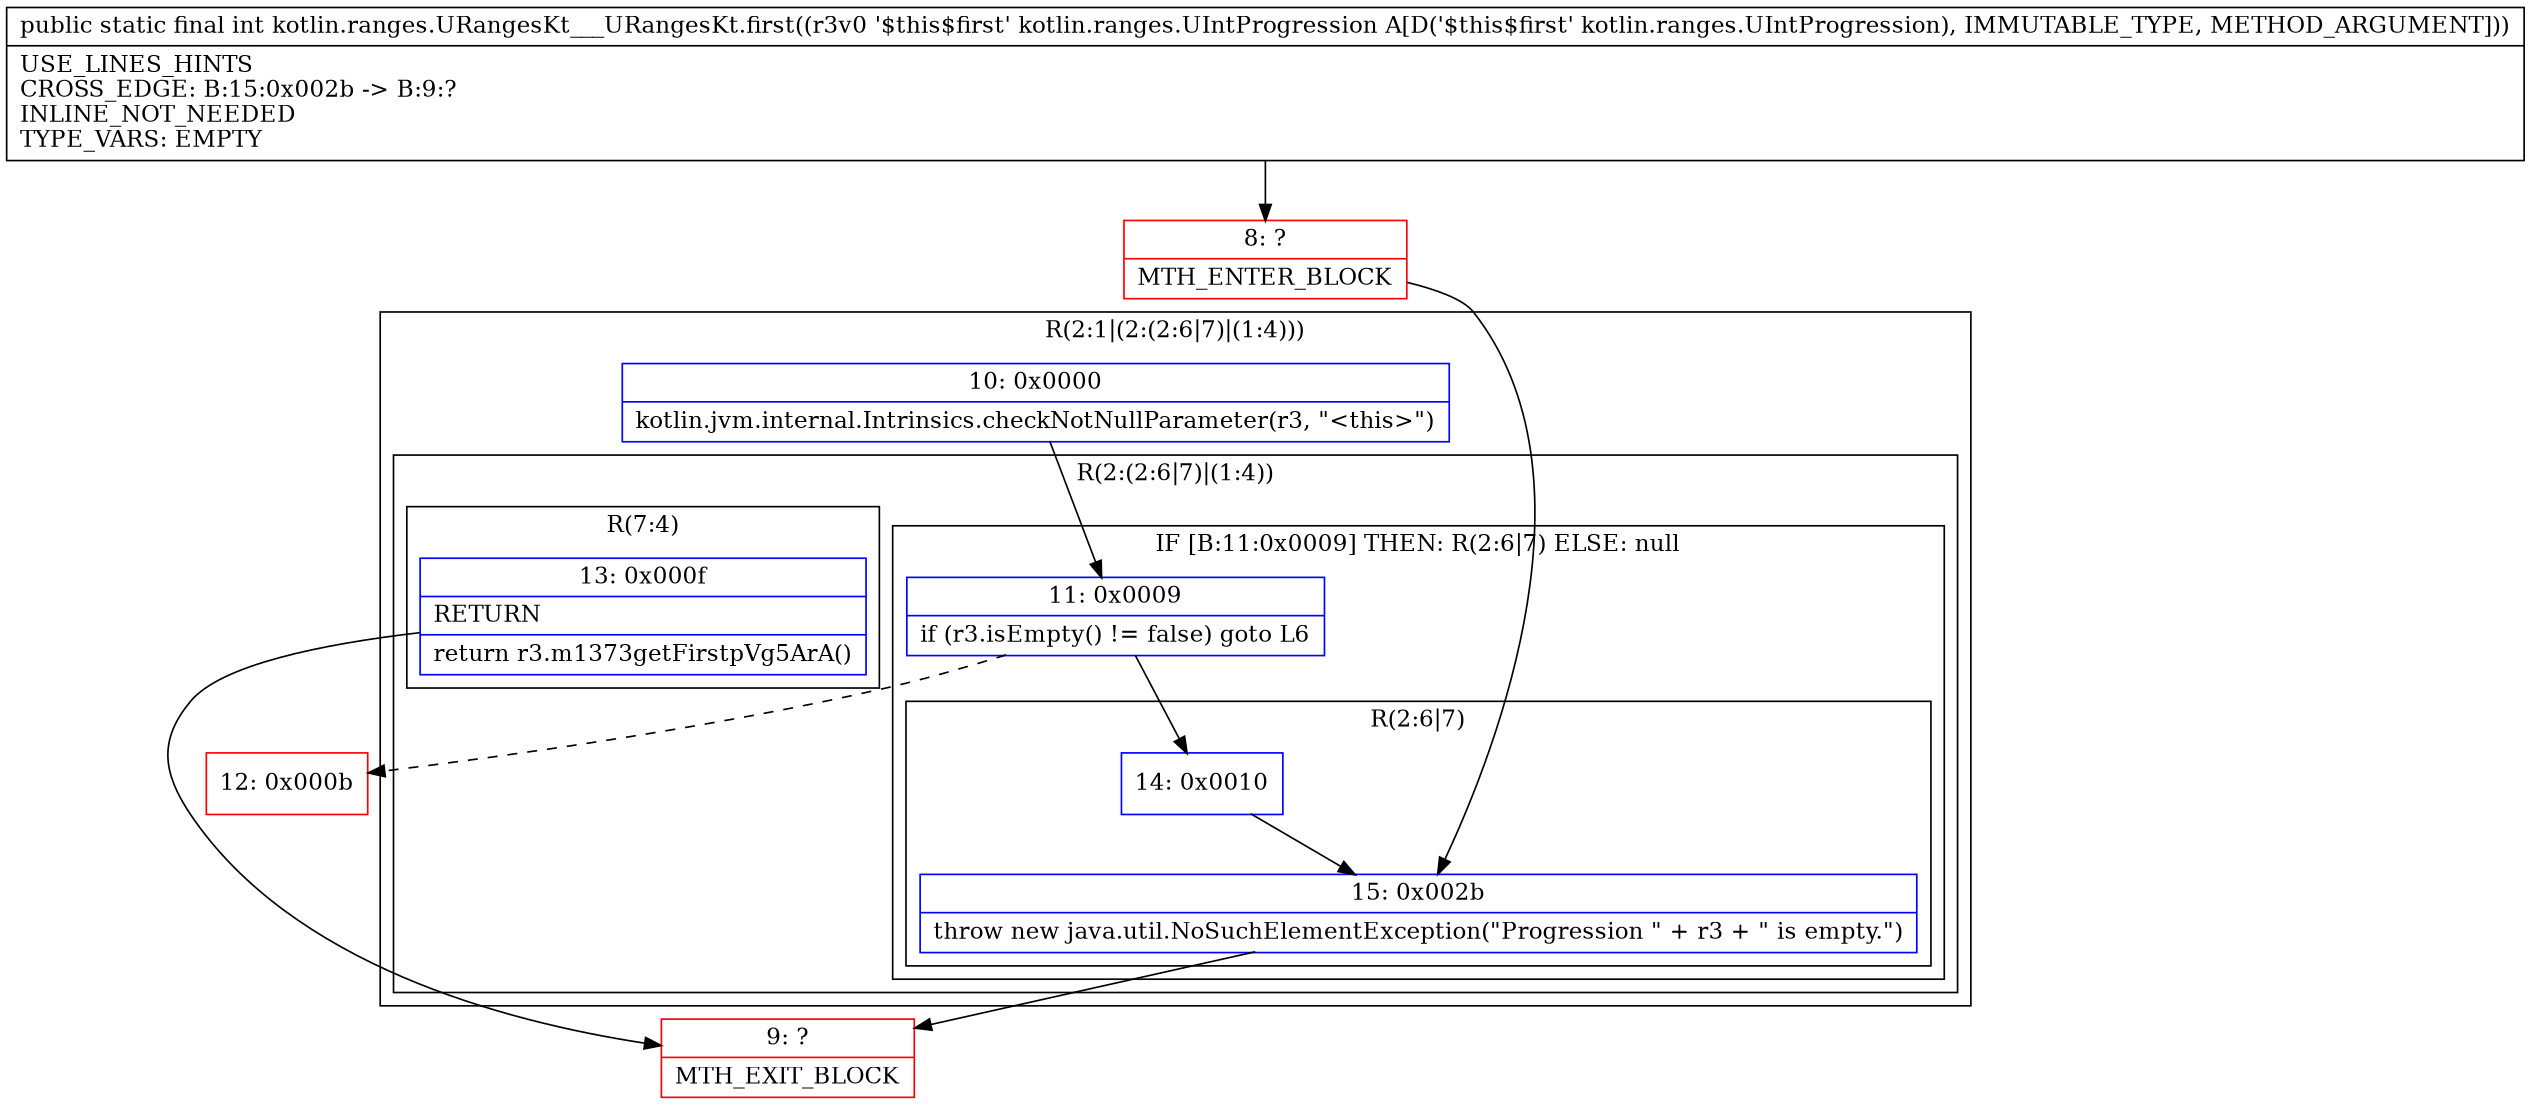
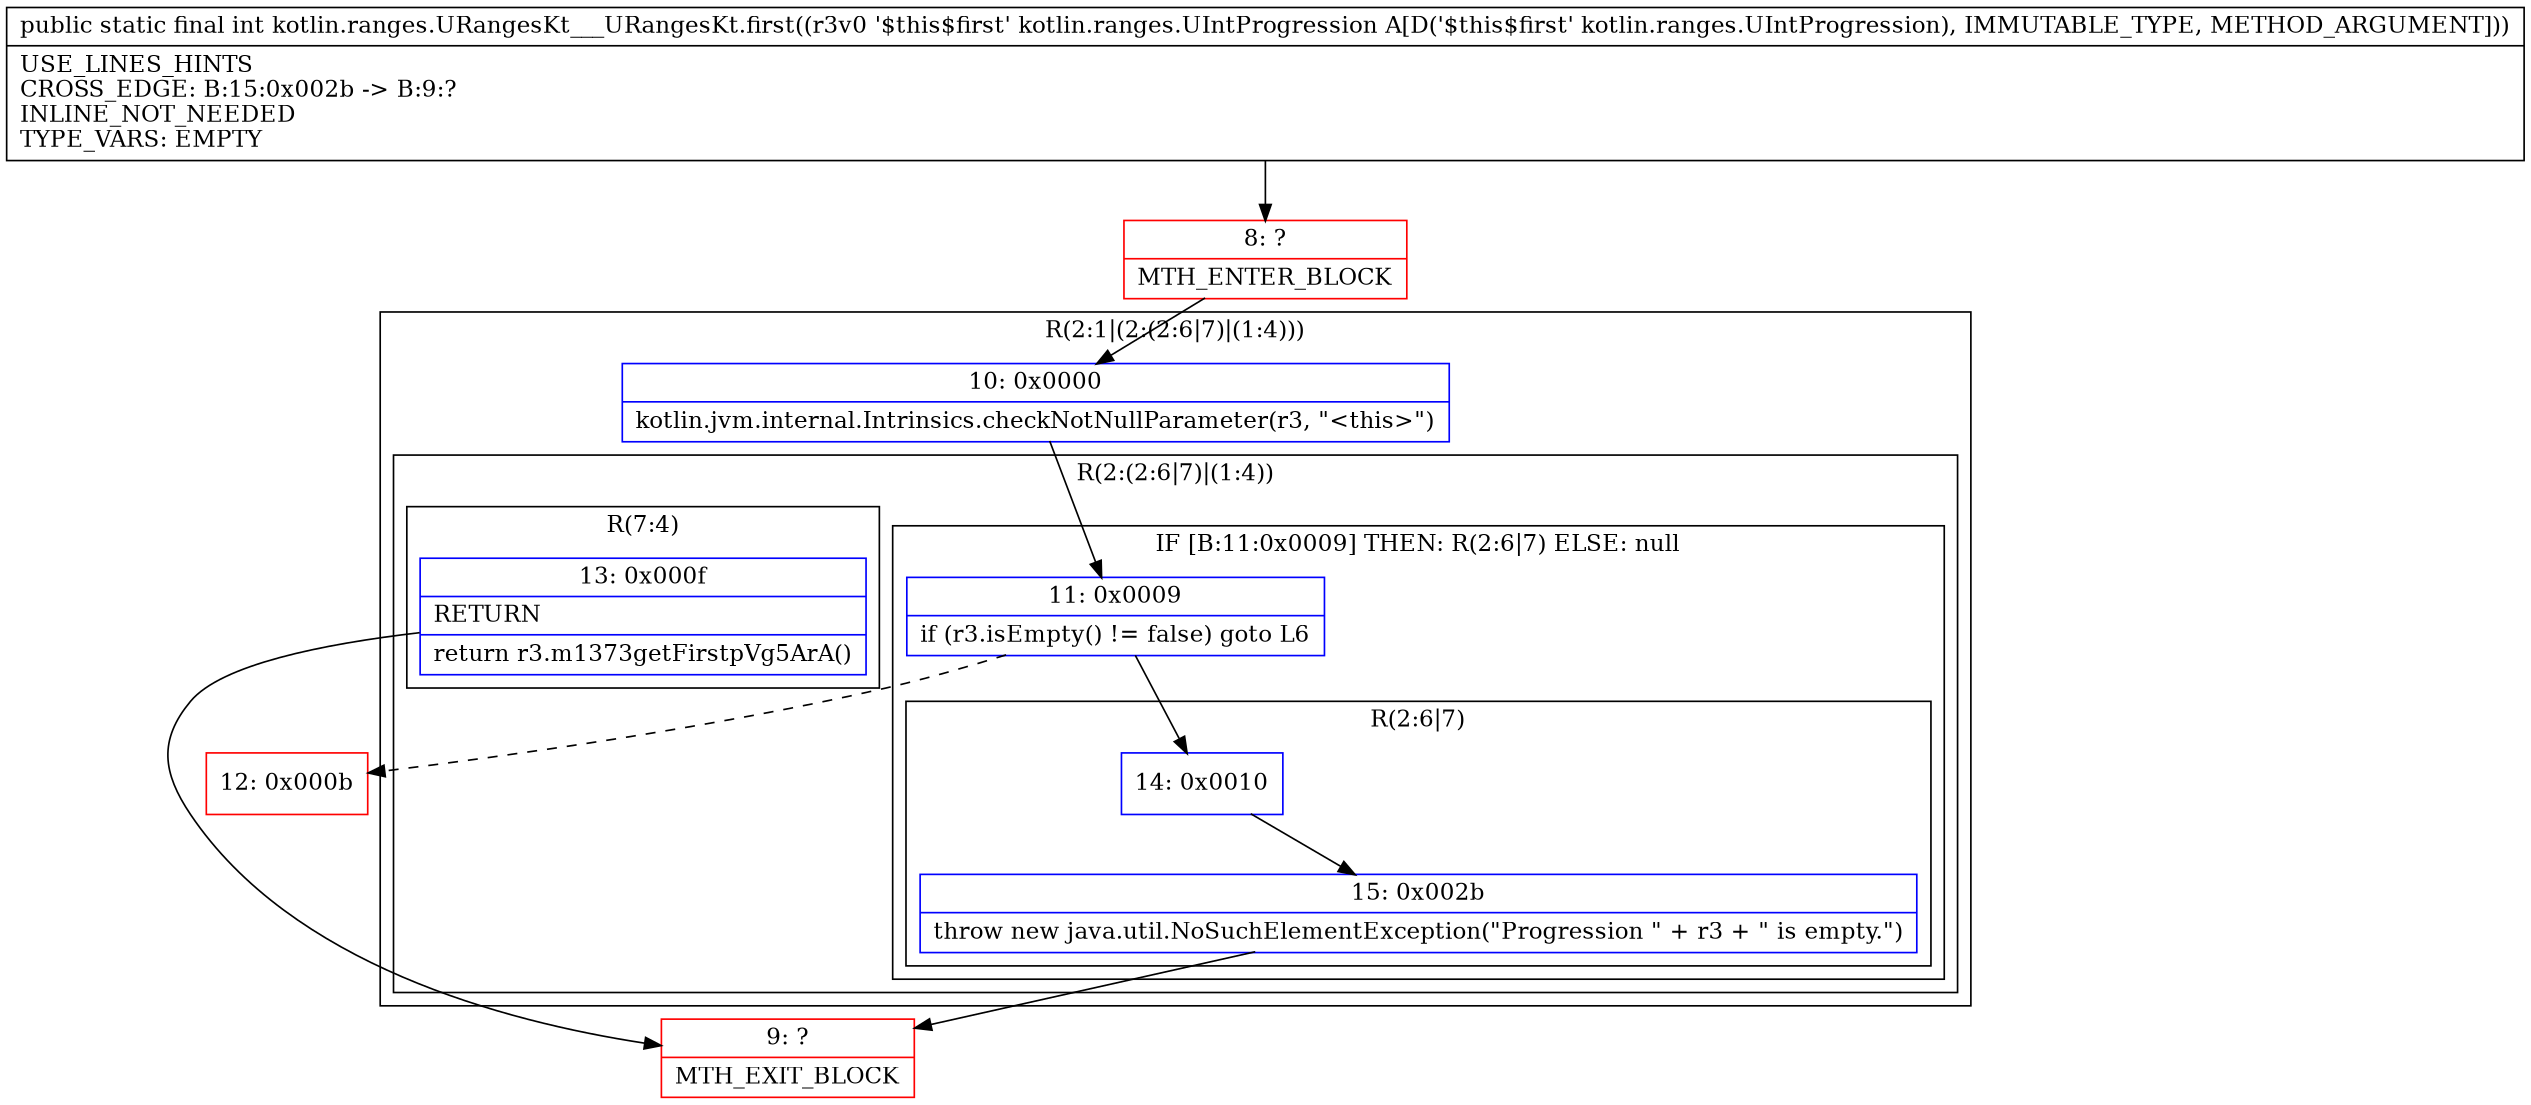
edge "8: ?" -> "15: 0x002b": now "8: ?" -> "10: 0x0000"
